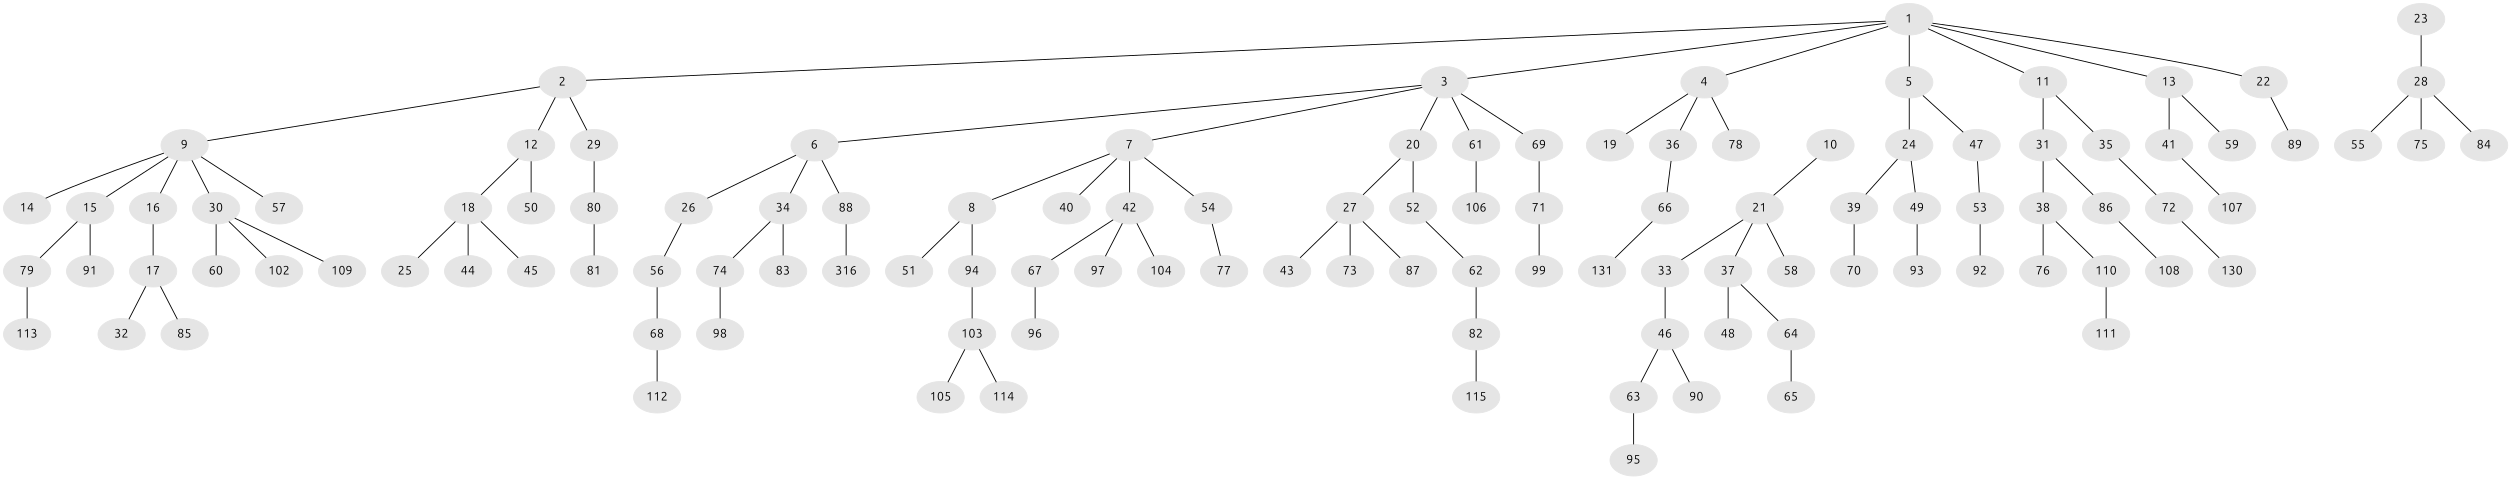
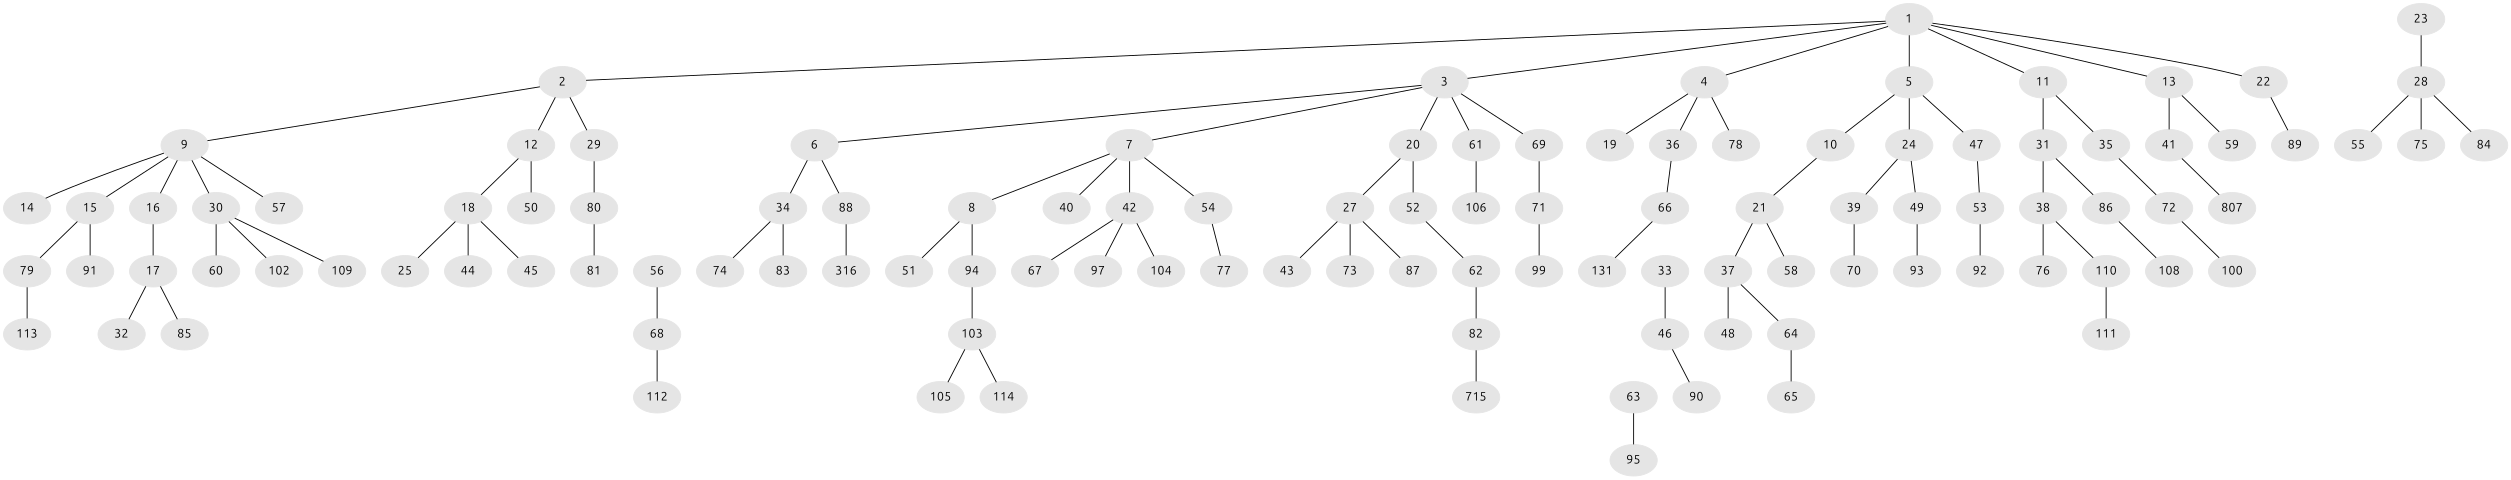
edge "5" -- "10": added
node "26": removed
node "107": label "107" -> "807"
edge "21" -- "33": removed
node "130": label "130" -> "100"
node "98": removed
node "96": removed
edge "46" -- "63": removed
node "115": label "115" -> "715"
